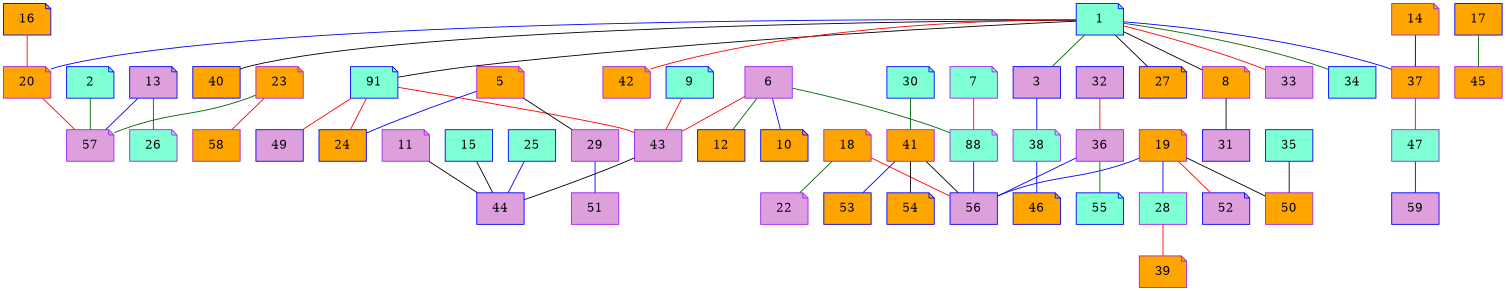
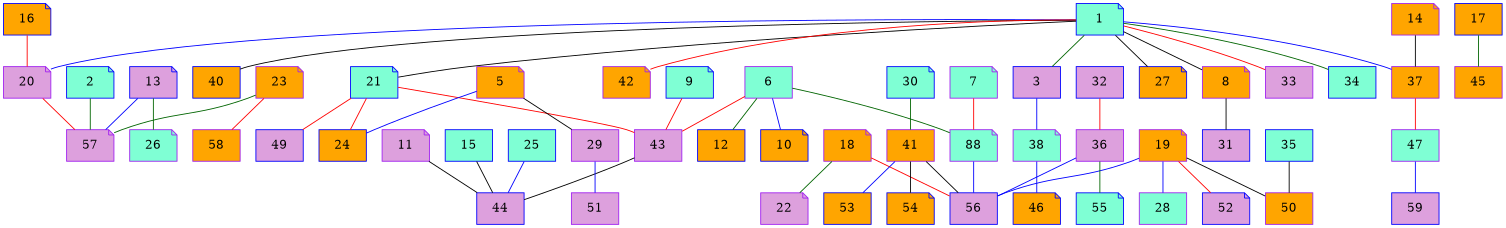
node "20": fillcolor orange -> plum
node "91": label "91" -> "21"
node "6": fillcolor plum -> aquamarine
node "39": removed
